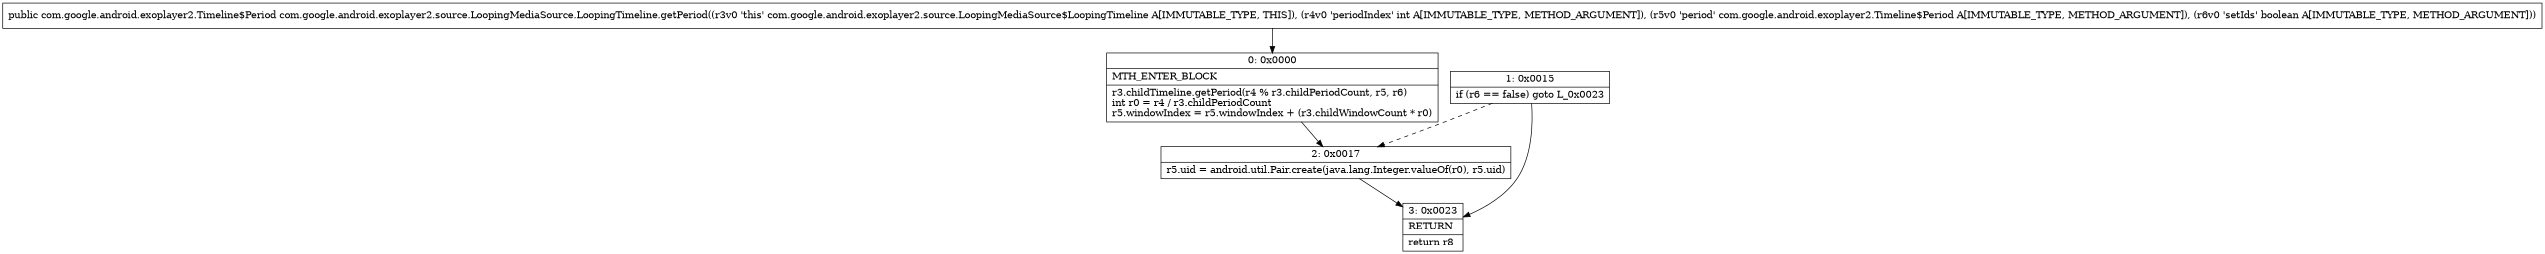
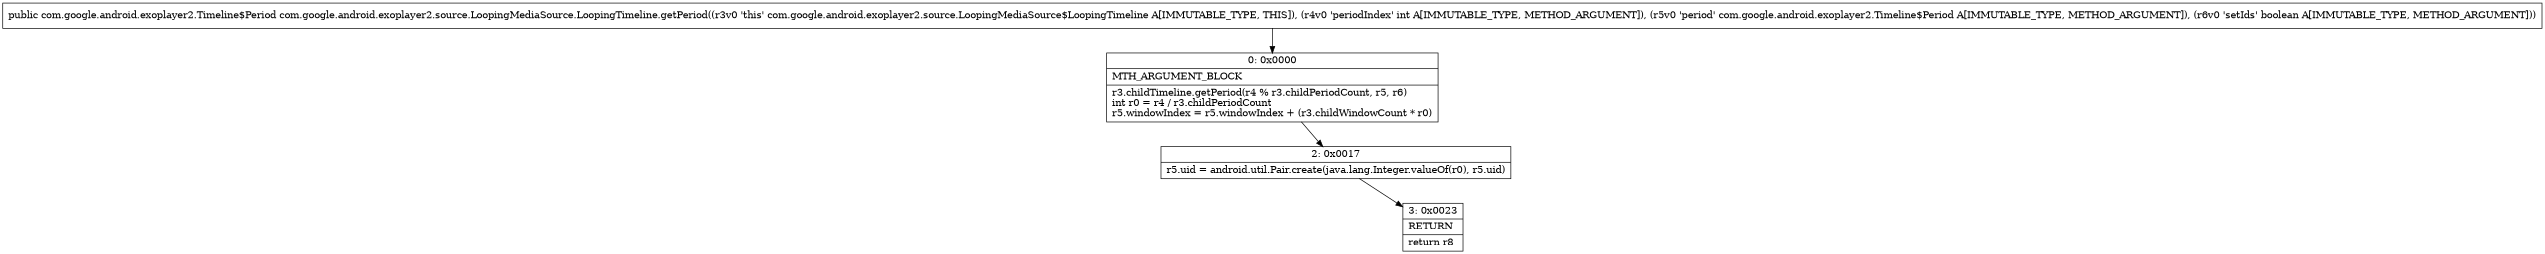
node "0: 0x0000": text "MTH_ENTER_BLOCK" -> "MTH_ARGUMENT_BLOCK"
node "1: 0x0015": removed
